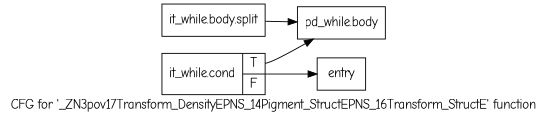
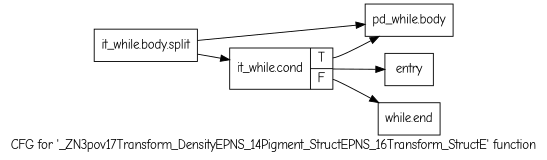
edge "it_while.body.split" -> "it_while.cond": added
node "while.end": added
